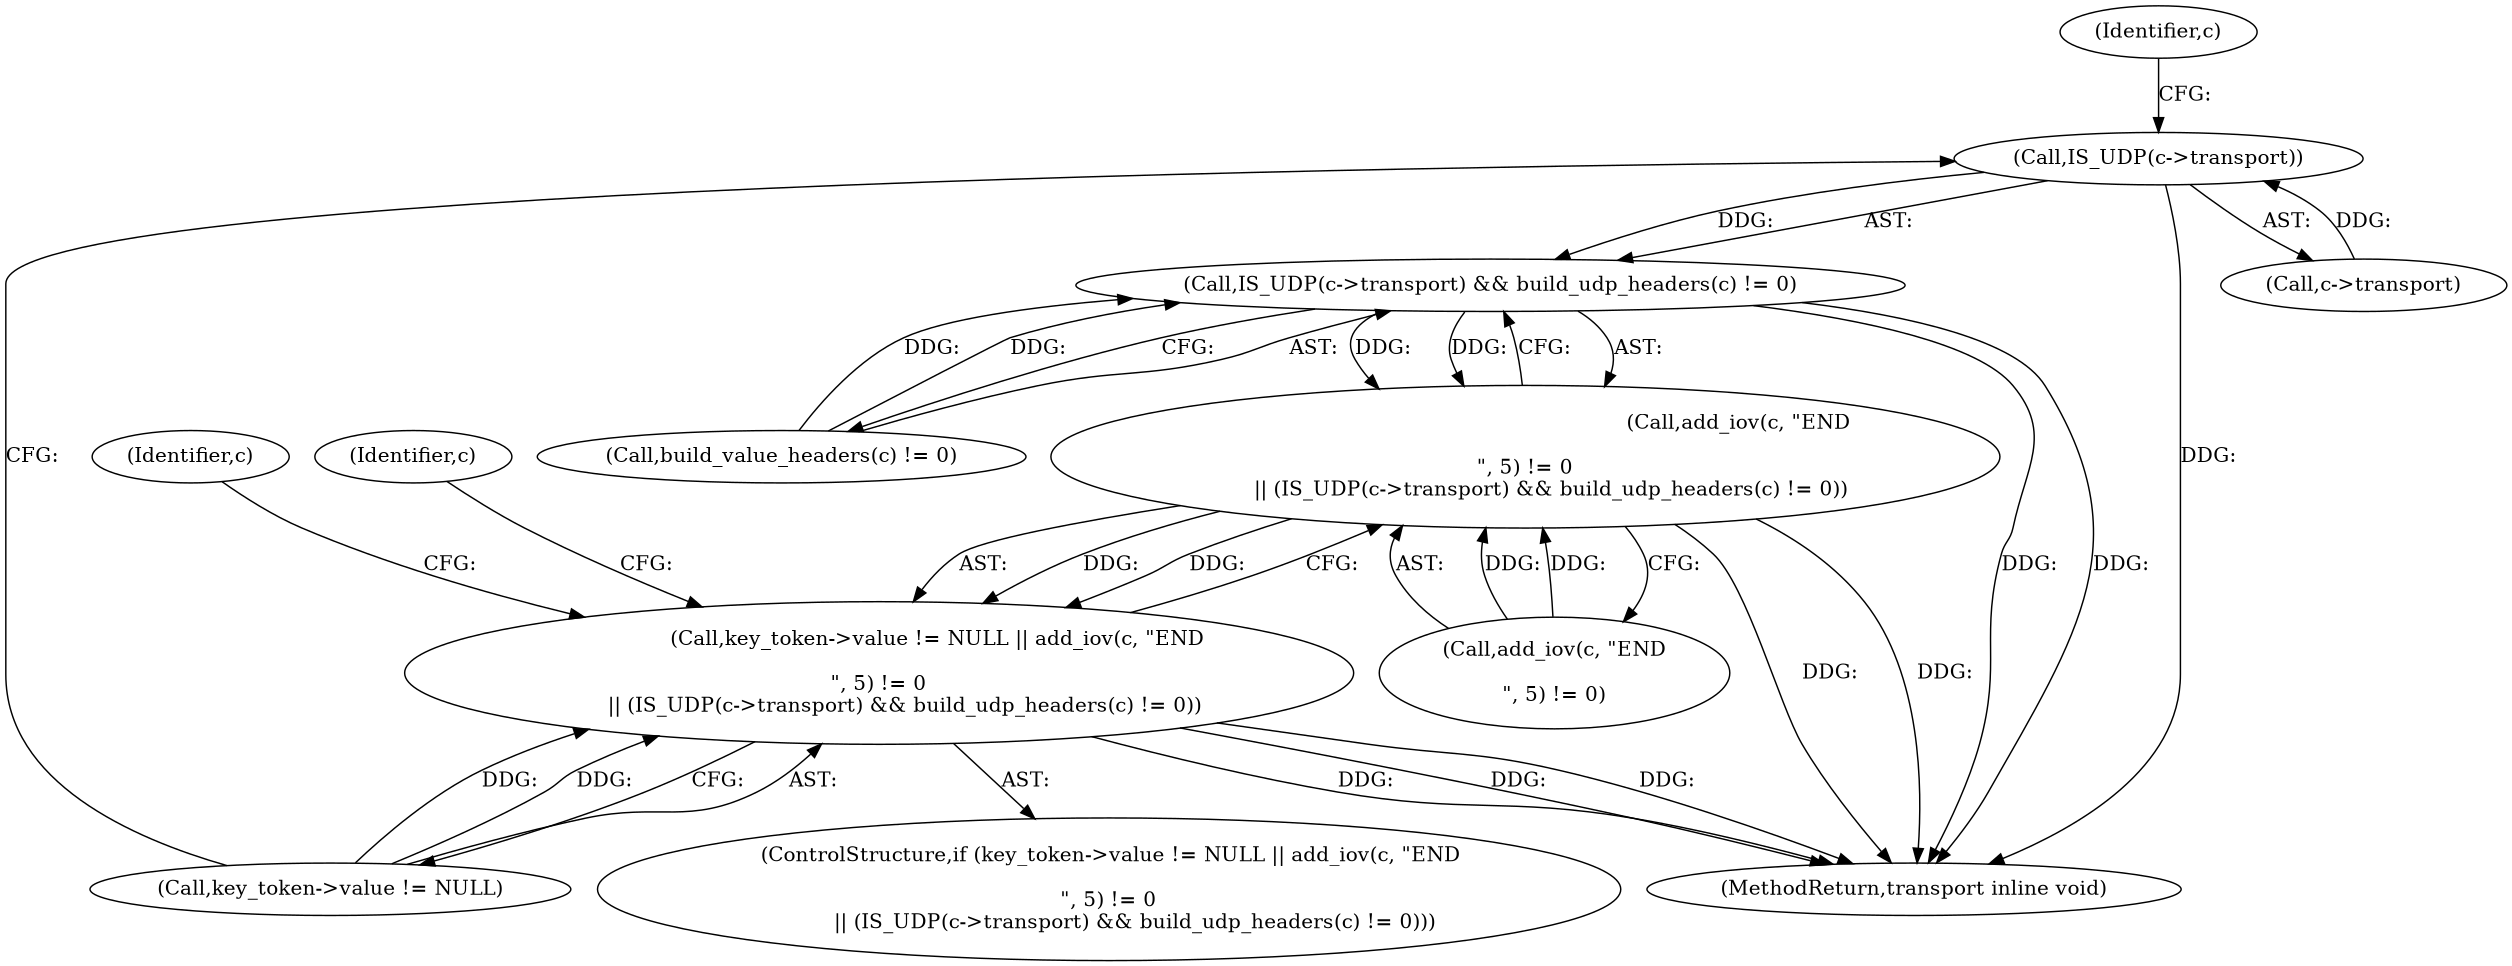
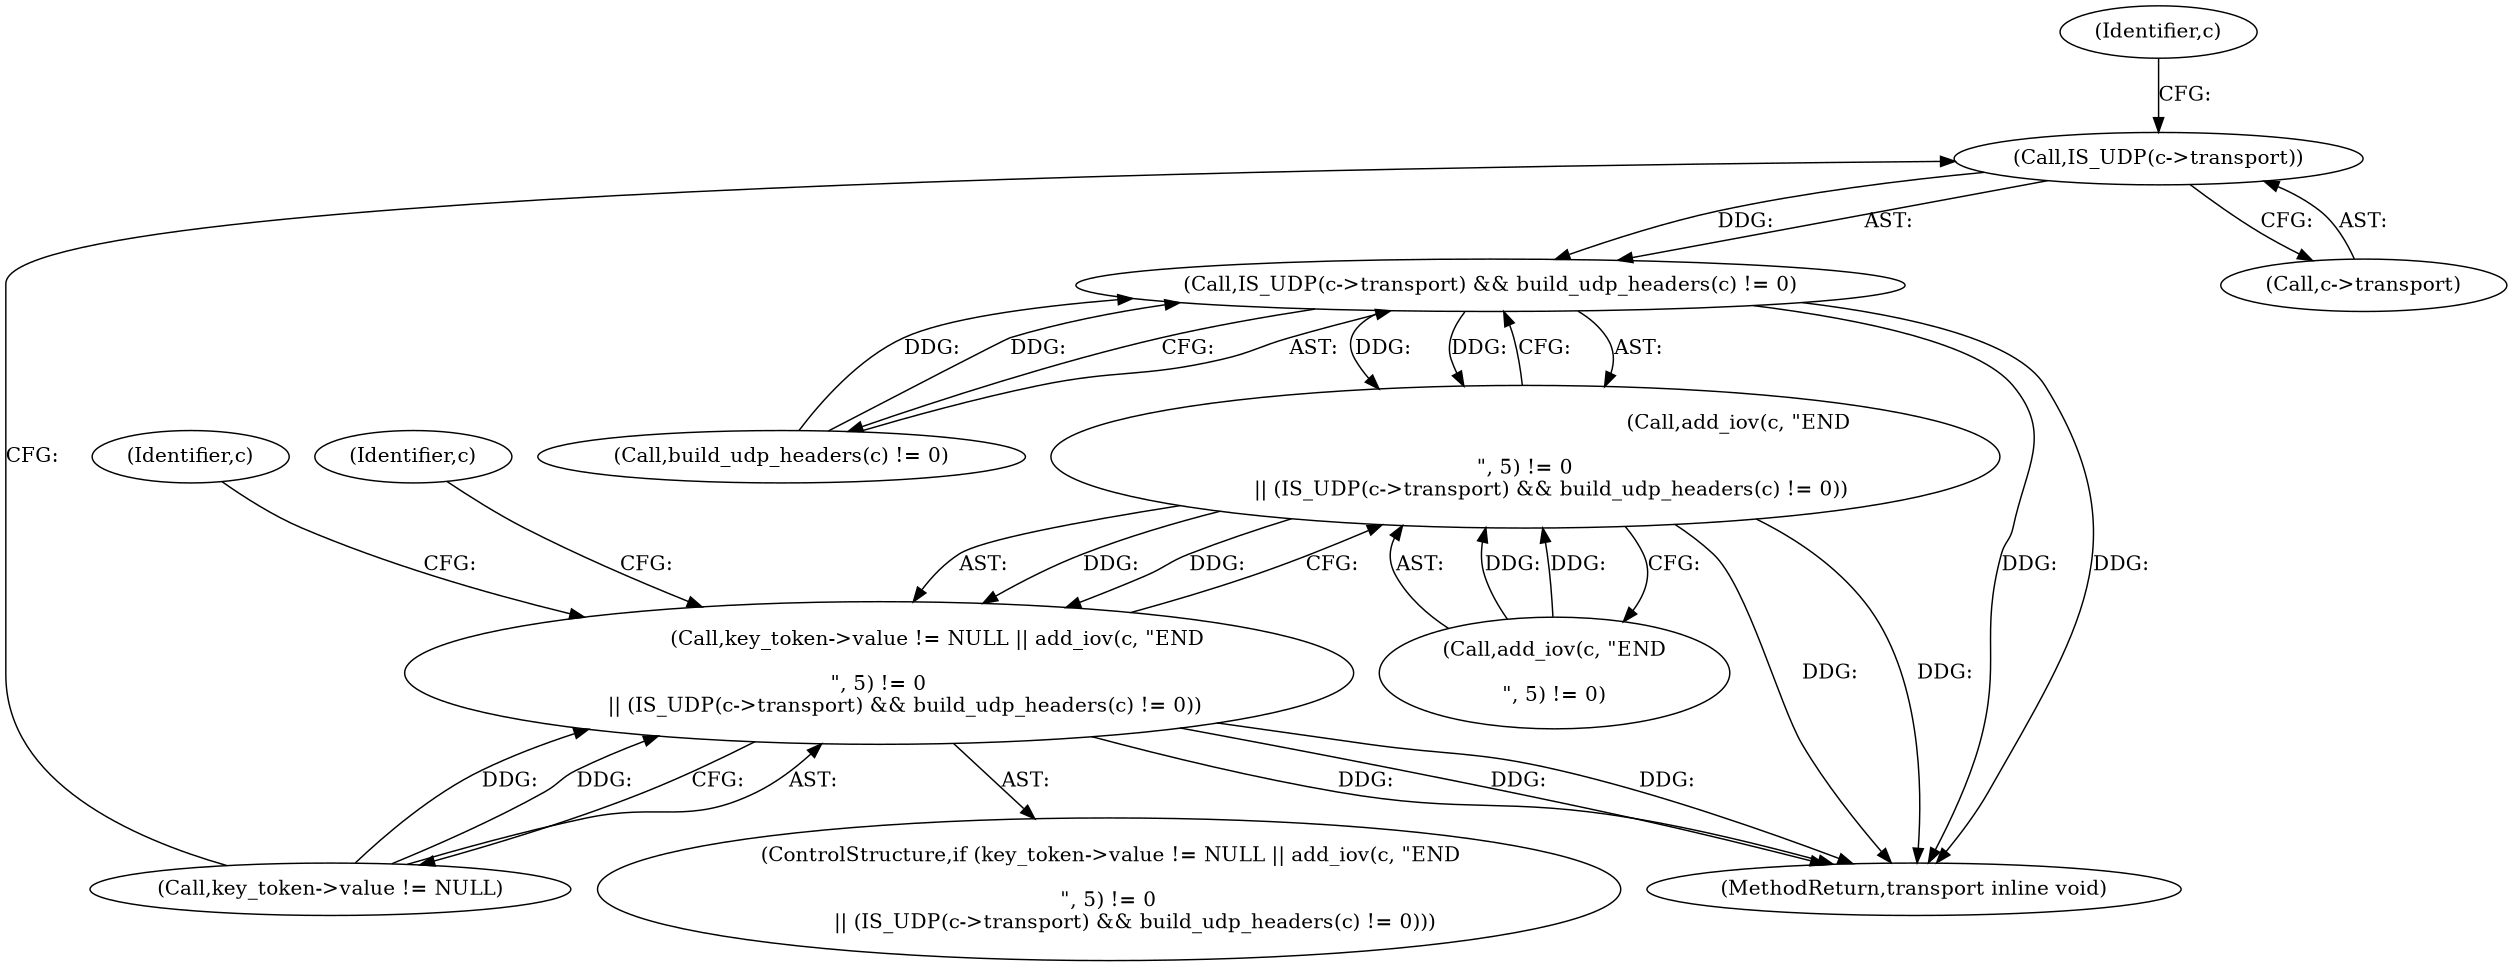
edge "(Call,IS_UDP(c->transport))" -> "(Call,c->transport)": label "AST: " -> "CFG: "
edge "(Call,c->transport)" -> "(Call,IS_UDP(c->transport))": label "DDG: " -> "AST: "
node "(Call,build_value_headers(c) != 0)": label "(Call,build_value_headers(c) != 0)" -> "(Call,build_udp_headers(c) != 0)"
edge "(Call,IS_UDP(c->transport))" -> "(MethodReturn,transport inline void)": removed, label "DDG:"
